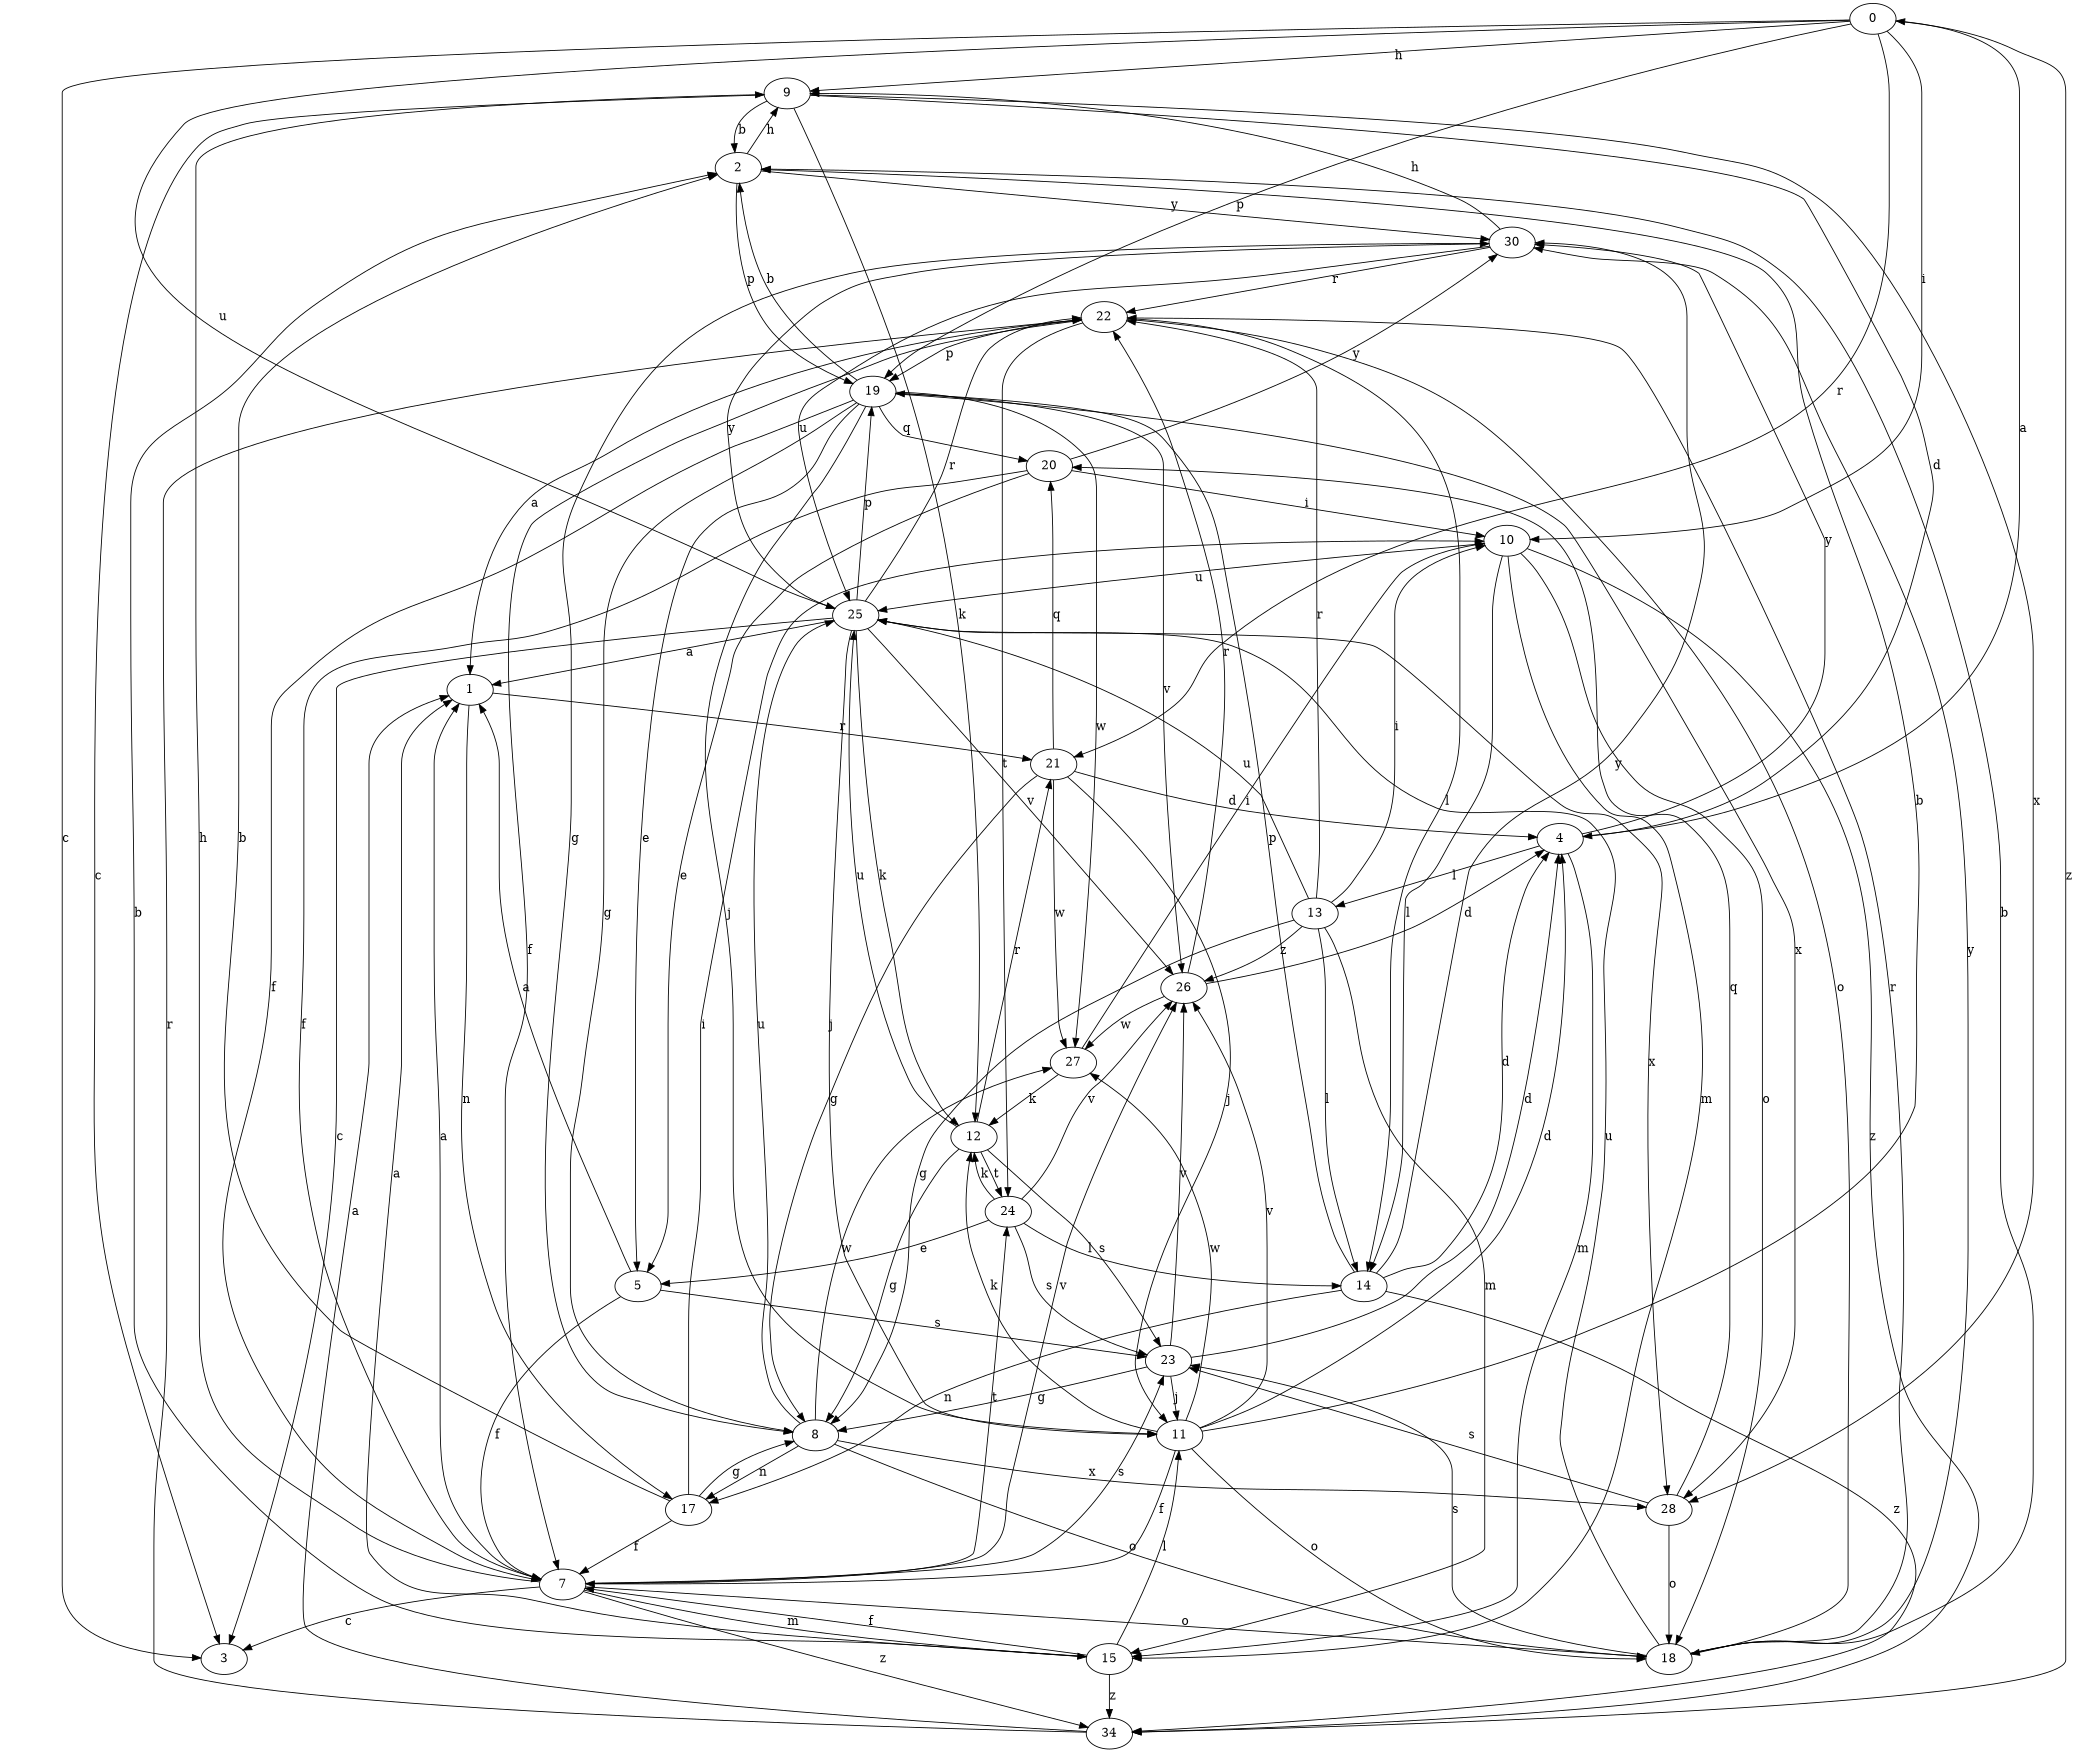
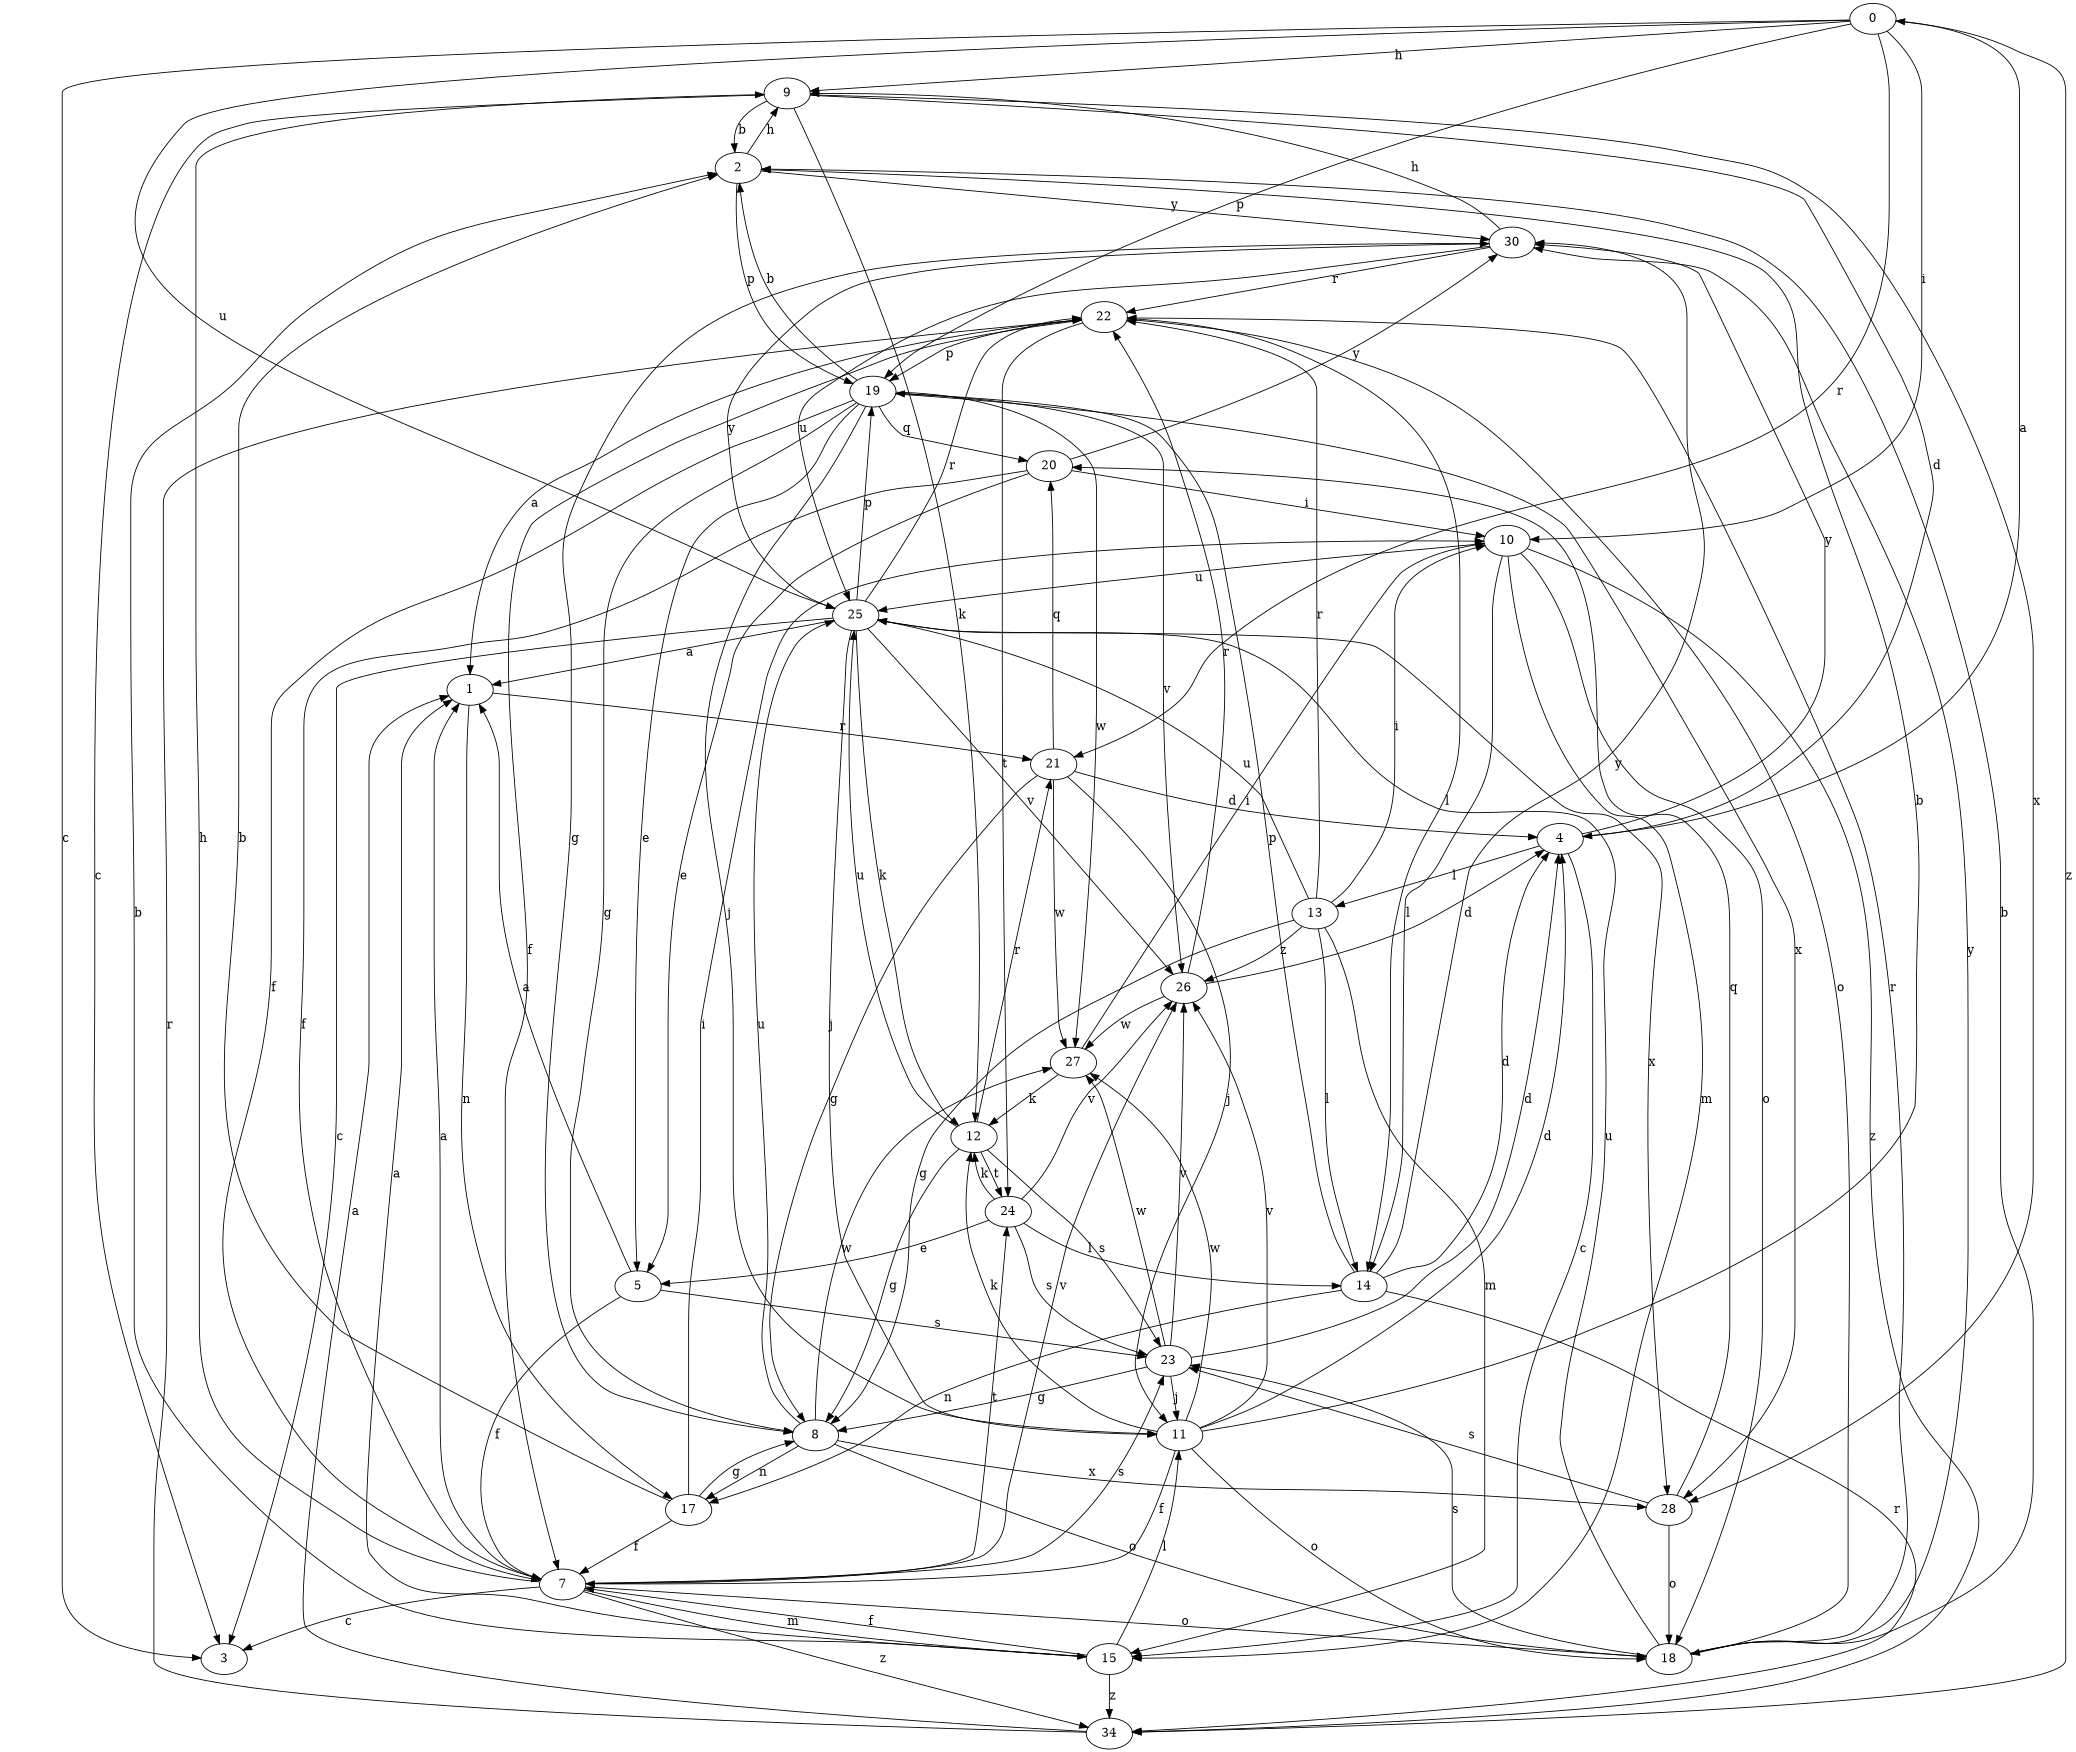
edge "23" -> "27": added, label "w"
edge "4" -> "15": label "m" -> "c"
edge "14" -> "34": label "z" -> "r"
